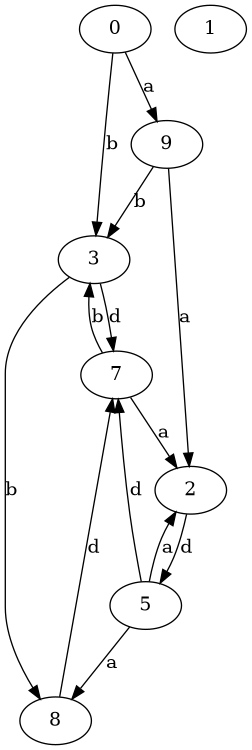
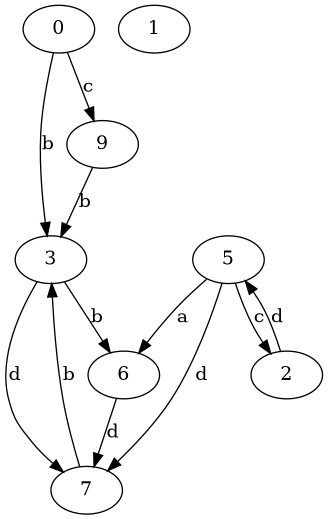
edge "0" -> "9": label "a" -> "c"
edge "9" -> "2": removed, label "a"
edge "7" -> "2": removed, label "a"
edge "5" -> "2": label "a" -> "c"
node "8": label "8" -> "6"
